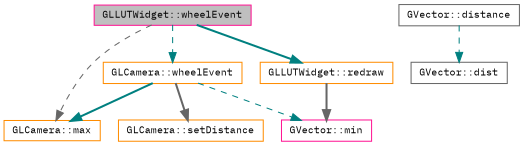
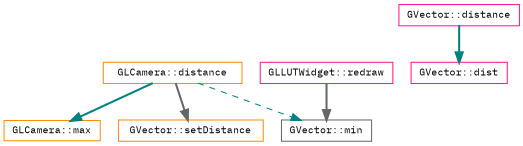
node "GLLUTWidget::wheelEvent": removed
node "GVector::distance": color gray40 -> deeppink
edge "GVector::distance" -> "GVector::dist": style dashed -> bold
node "GLCamera::wheelEvent": label "GLCamera::wheelEvent" -> "GLCamera::distance"
node "GLLUTWidget::redraw": color darkorange -> deeppink
node "GVector::dist": color gray40 -> deeppink
node "GLCamera::setDistance": label "GLCamera::setDistance" -> "GVector::setDistance"
node "GVector::min": color deeppink -> gray40
